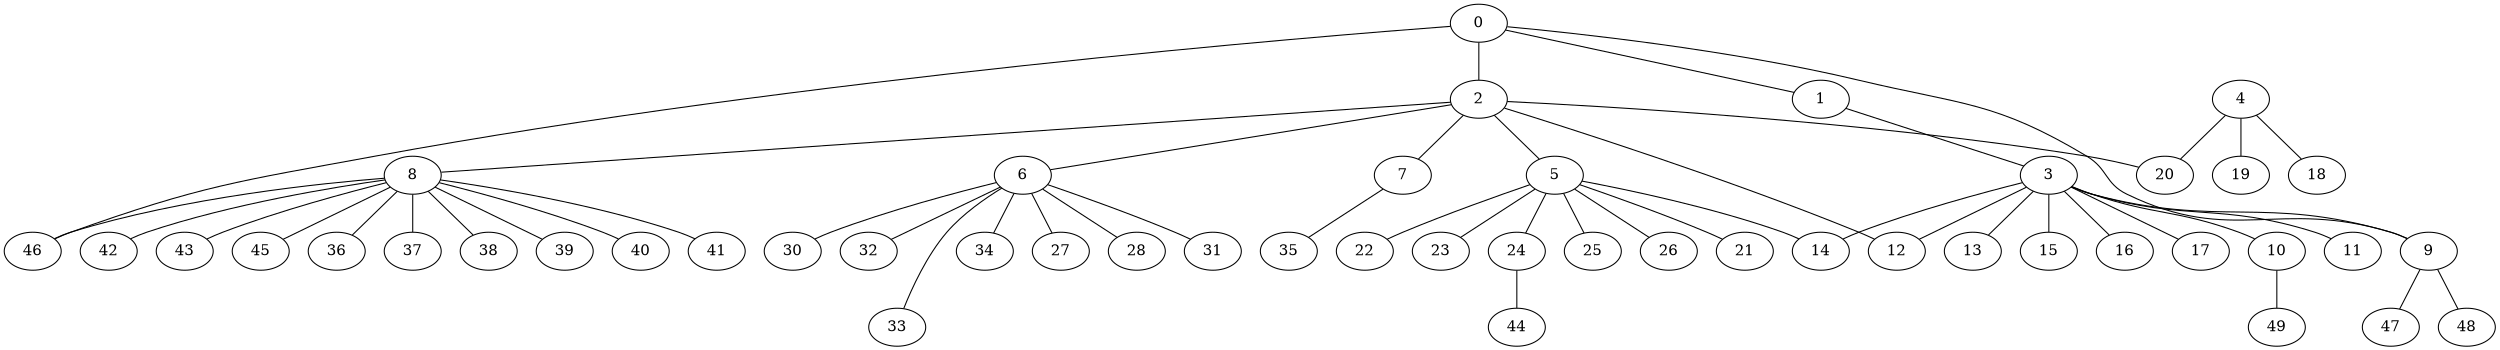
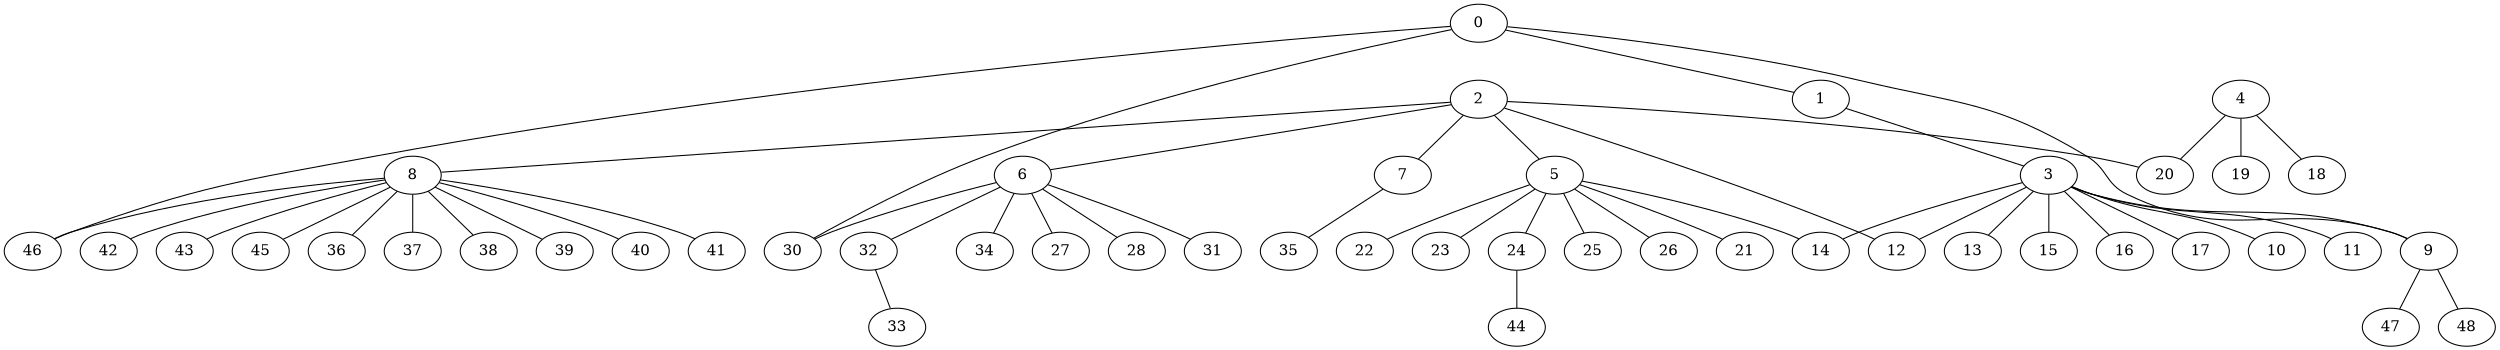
edge "0" -- "2": now "0" -- "30"
edge "6" -- "33": now "32" -- "33"
node "49": removed
